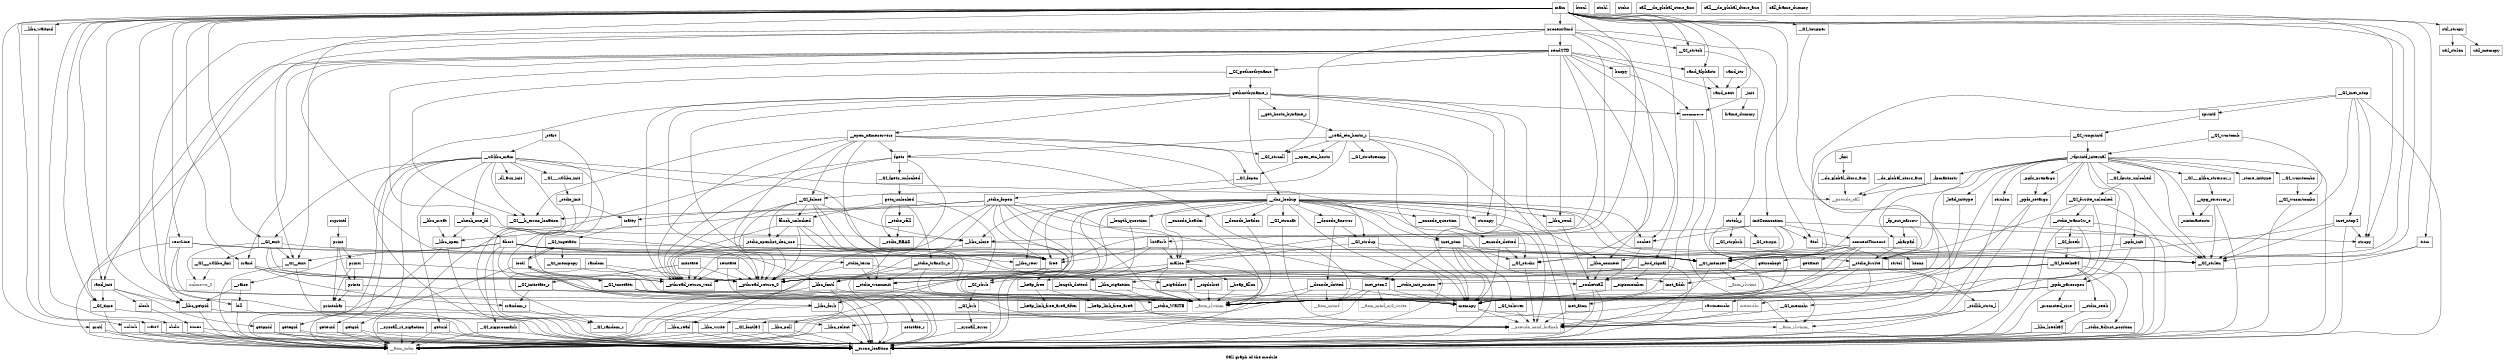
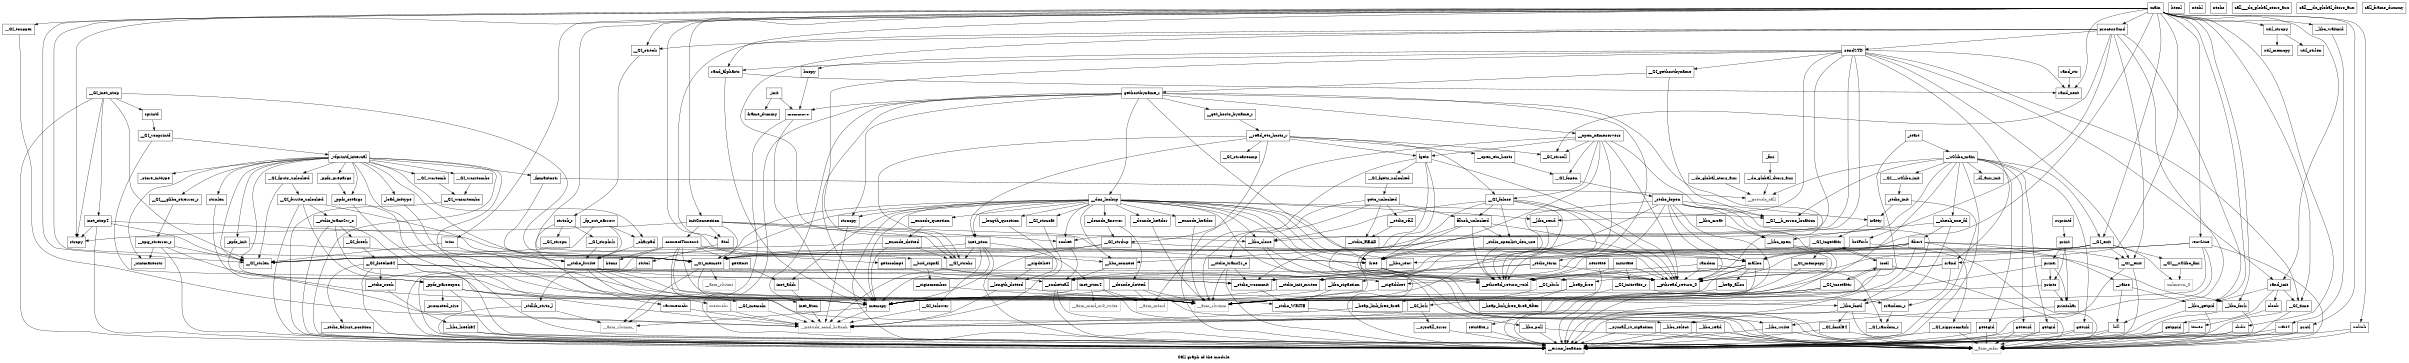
edge "__GI_wcrtomb" -> "_vfprintf_internal": reversed
edge "__sigdelset" -> "__asm_rlwinm": now "__sigdelset" -> "__length_dotted"
edge "__xpg_strerror_r" -> "memcpy": added
